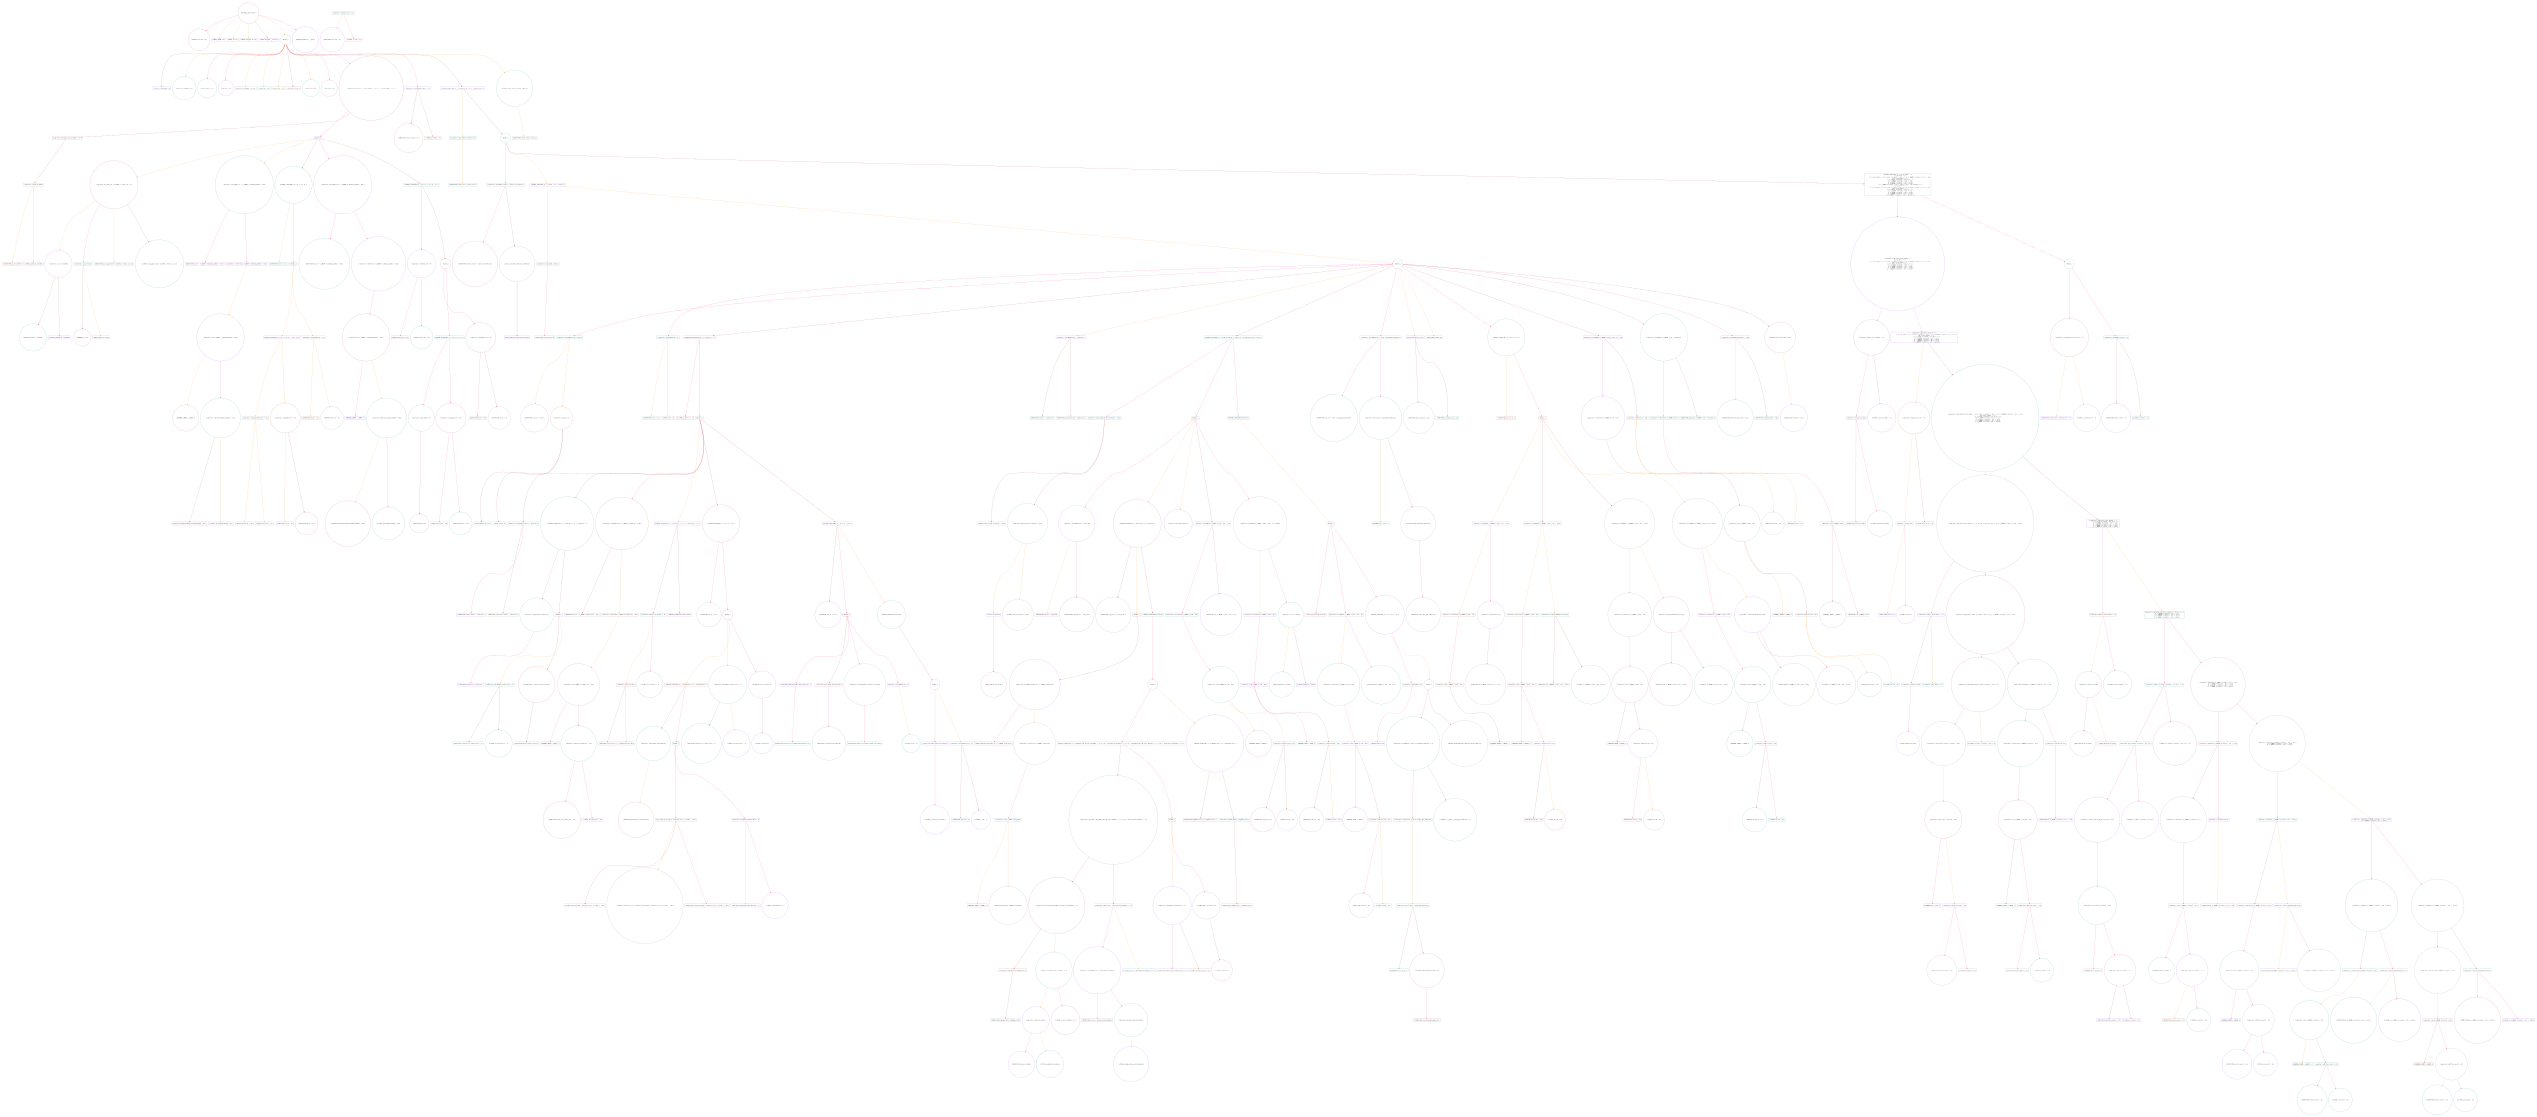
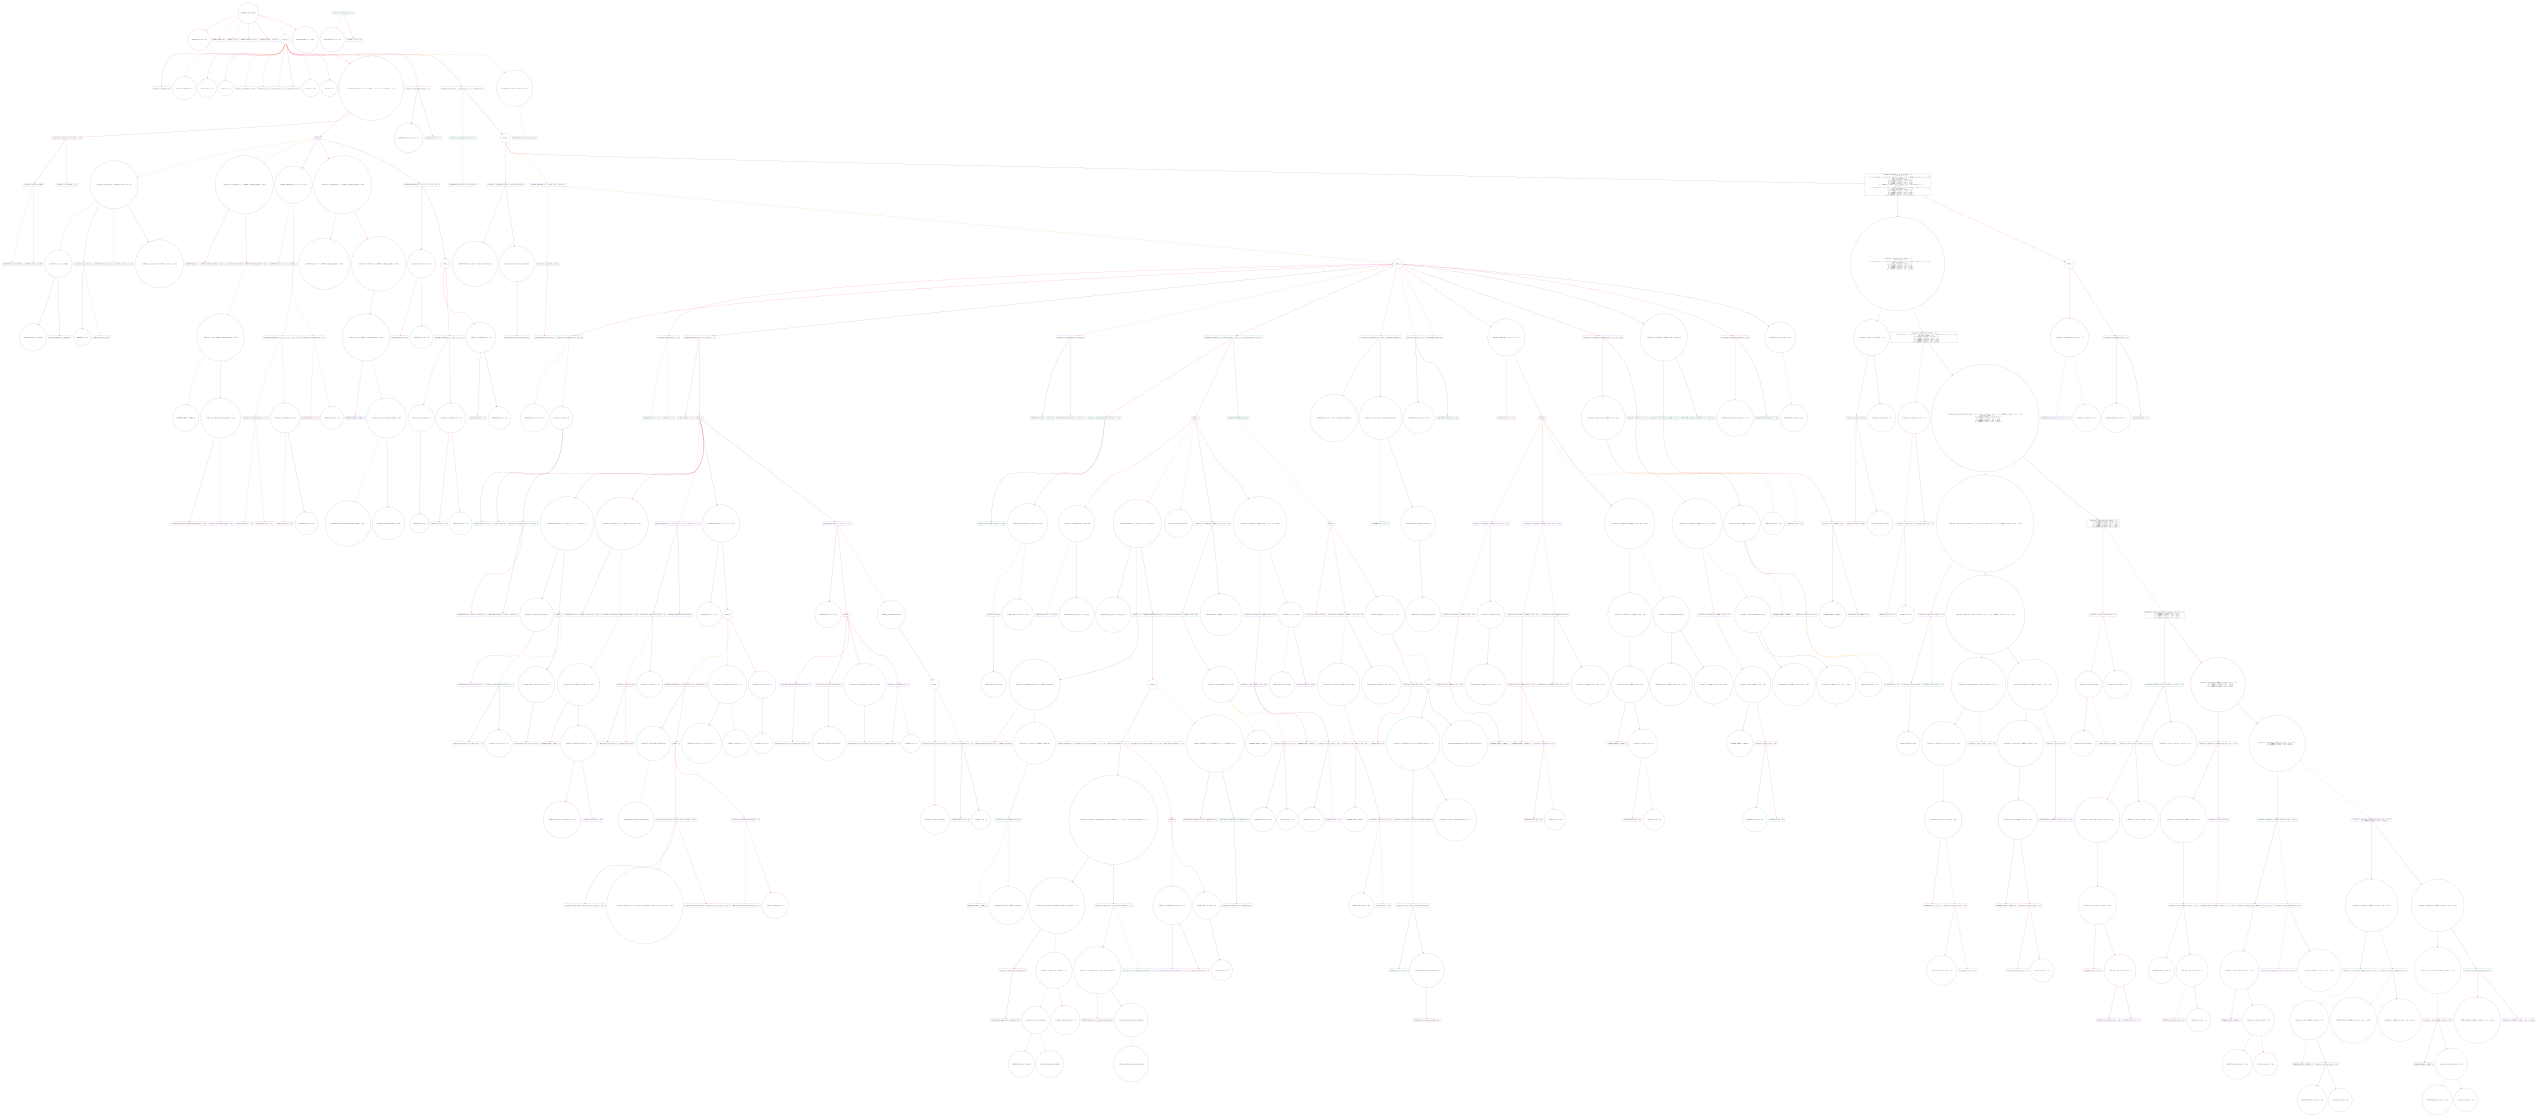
node "(LITERAL,0,(a5 & 0x980) != 0)": added
node "(IDENTIFIER,v8,v8 = 1)": added
